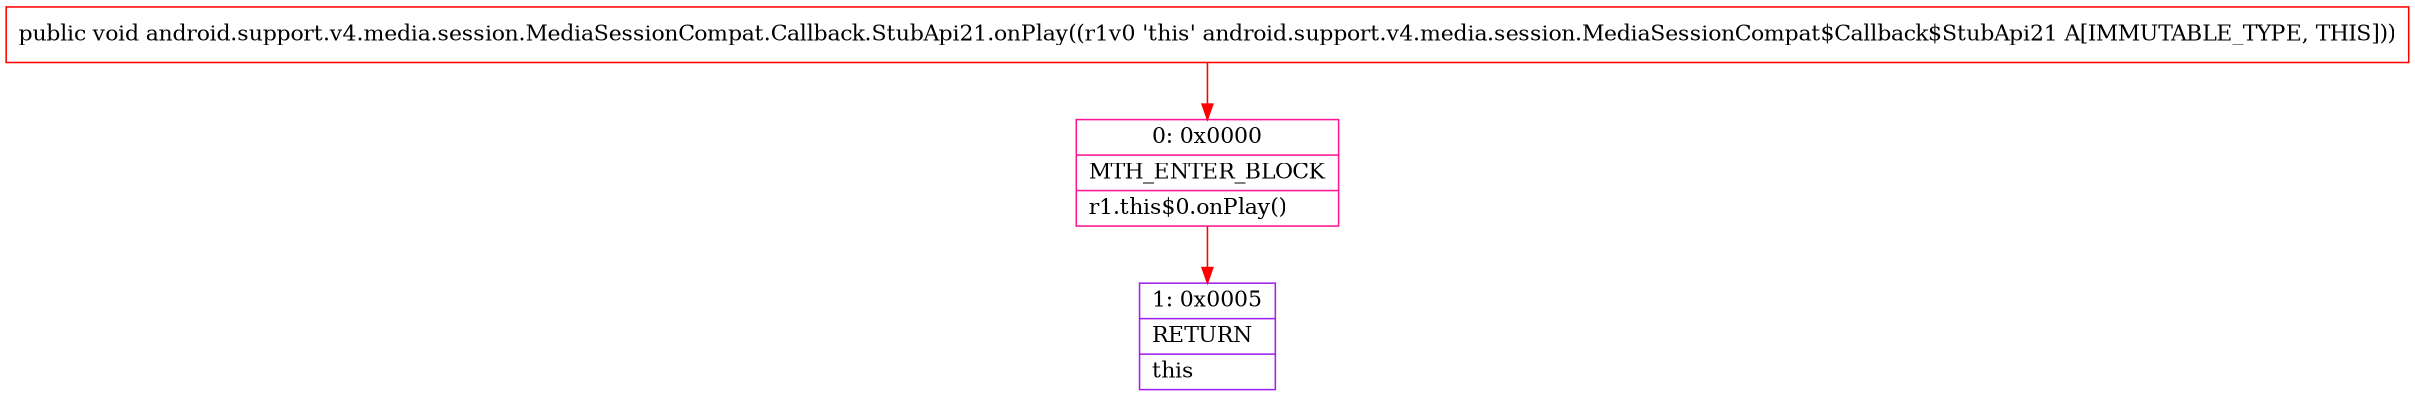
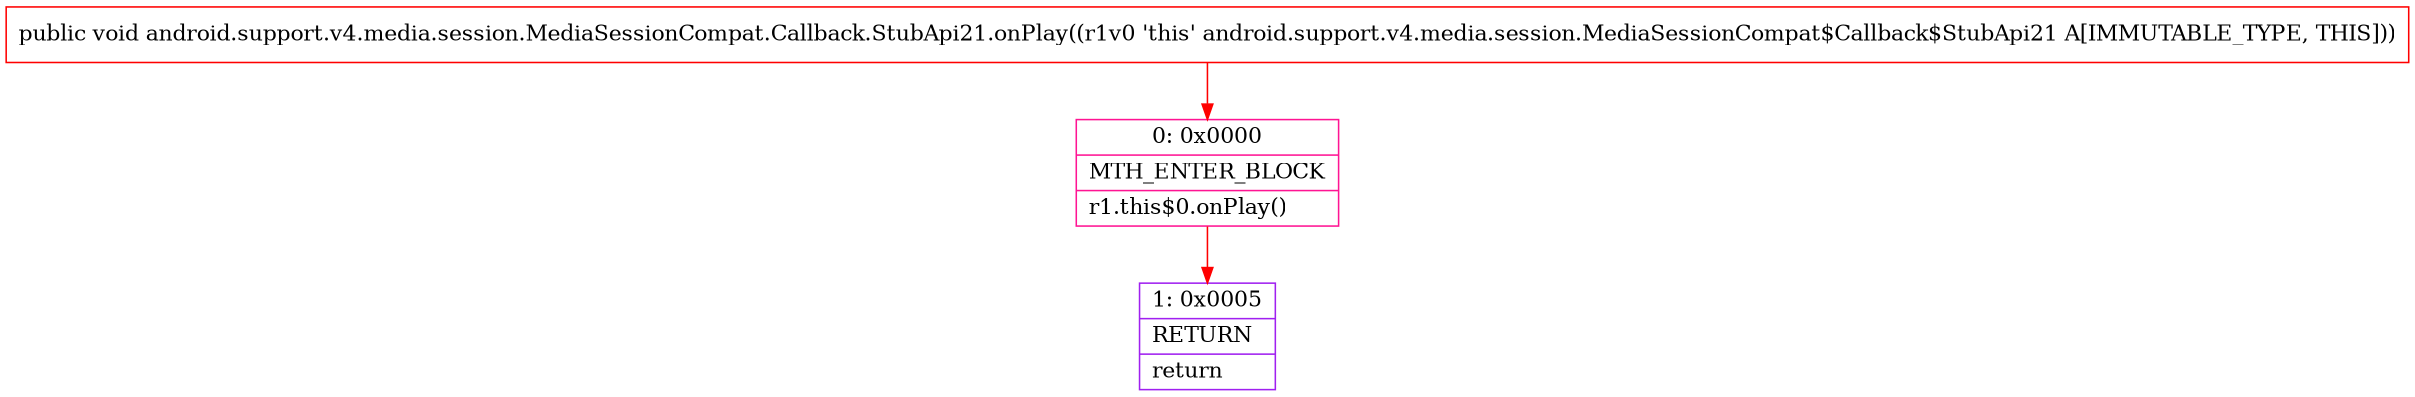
node "1: 0x0005": text "this" -> "return"
